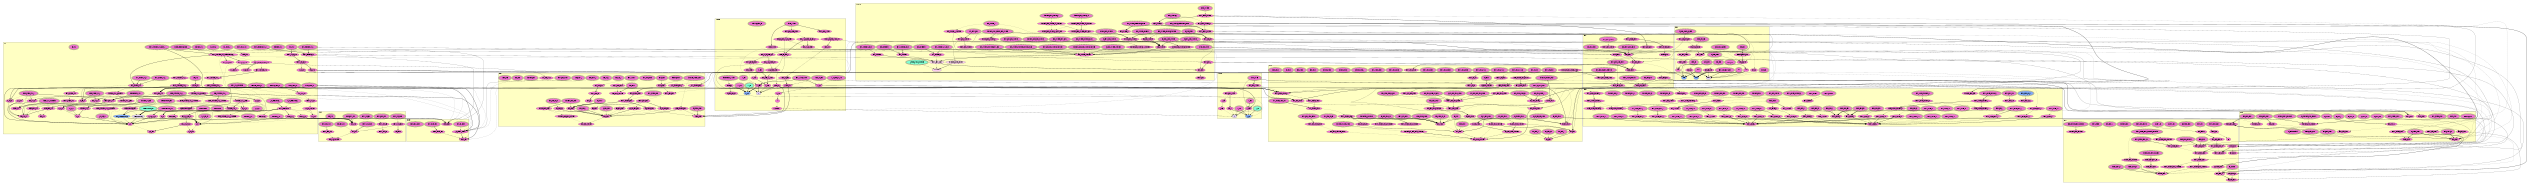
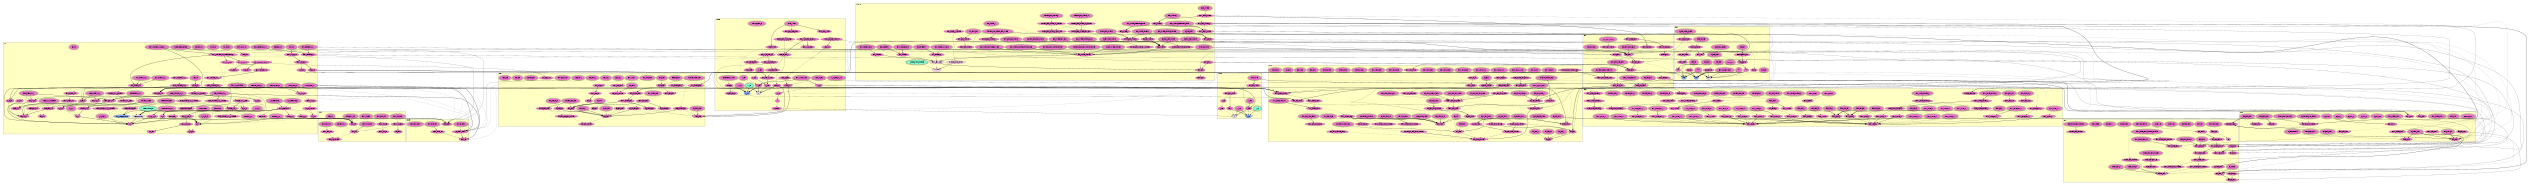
node "equiv_paths_ind_r": fillcolor #7faaff -> #f070d1
